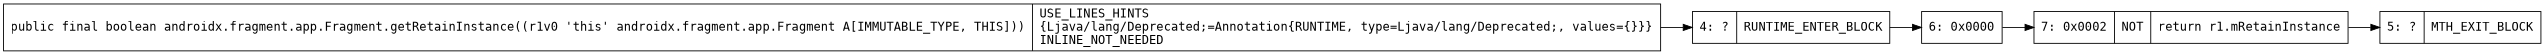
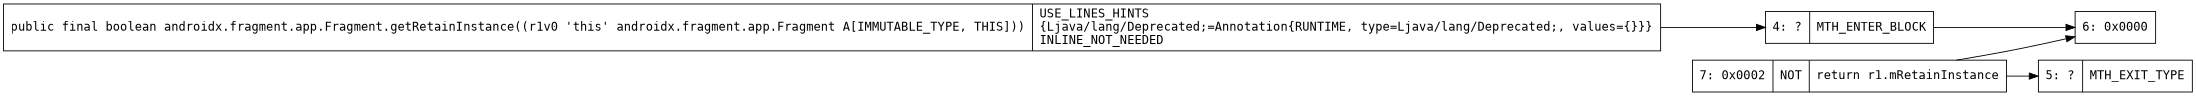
node "4: ?": text "RUNTIME_ENTER_BLOCK" -> "MTH_ENTER_BLOCK"
edge "6: 0x0000" -> "7: 0x0002": reversed
node "5: ?": text "MTH_EXIT_BLOCK" -> "MTH_EXIT_TYPE"
